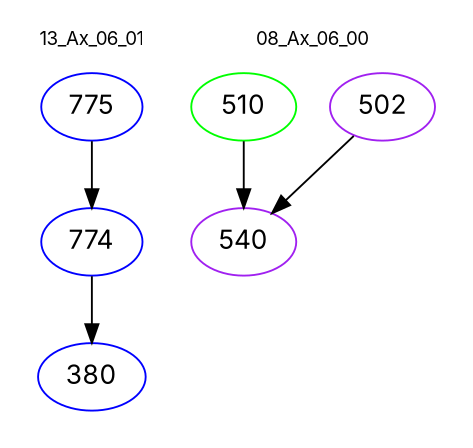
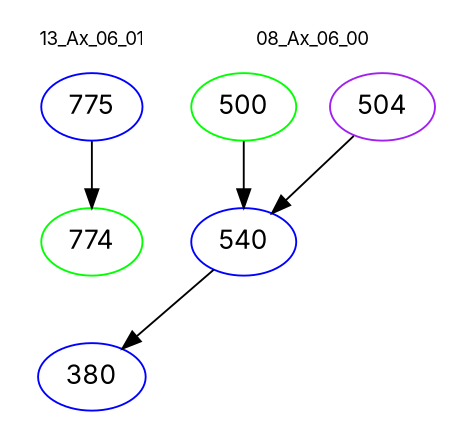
node "510": label "510" -> "500"
node "502": label "502" -> "504"
node "774": color blue -> green
node "540": color purple -> blue
edge "774" -> "380": now "540" -> "380"
